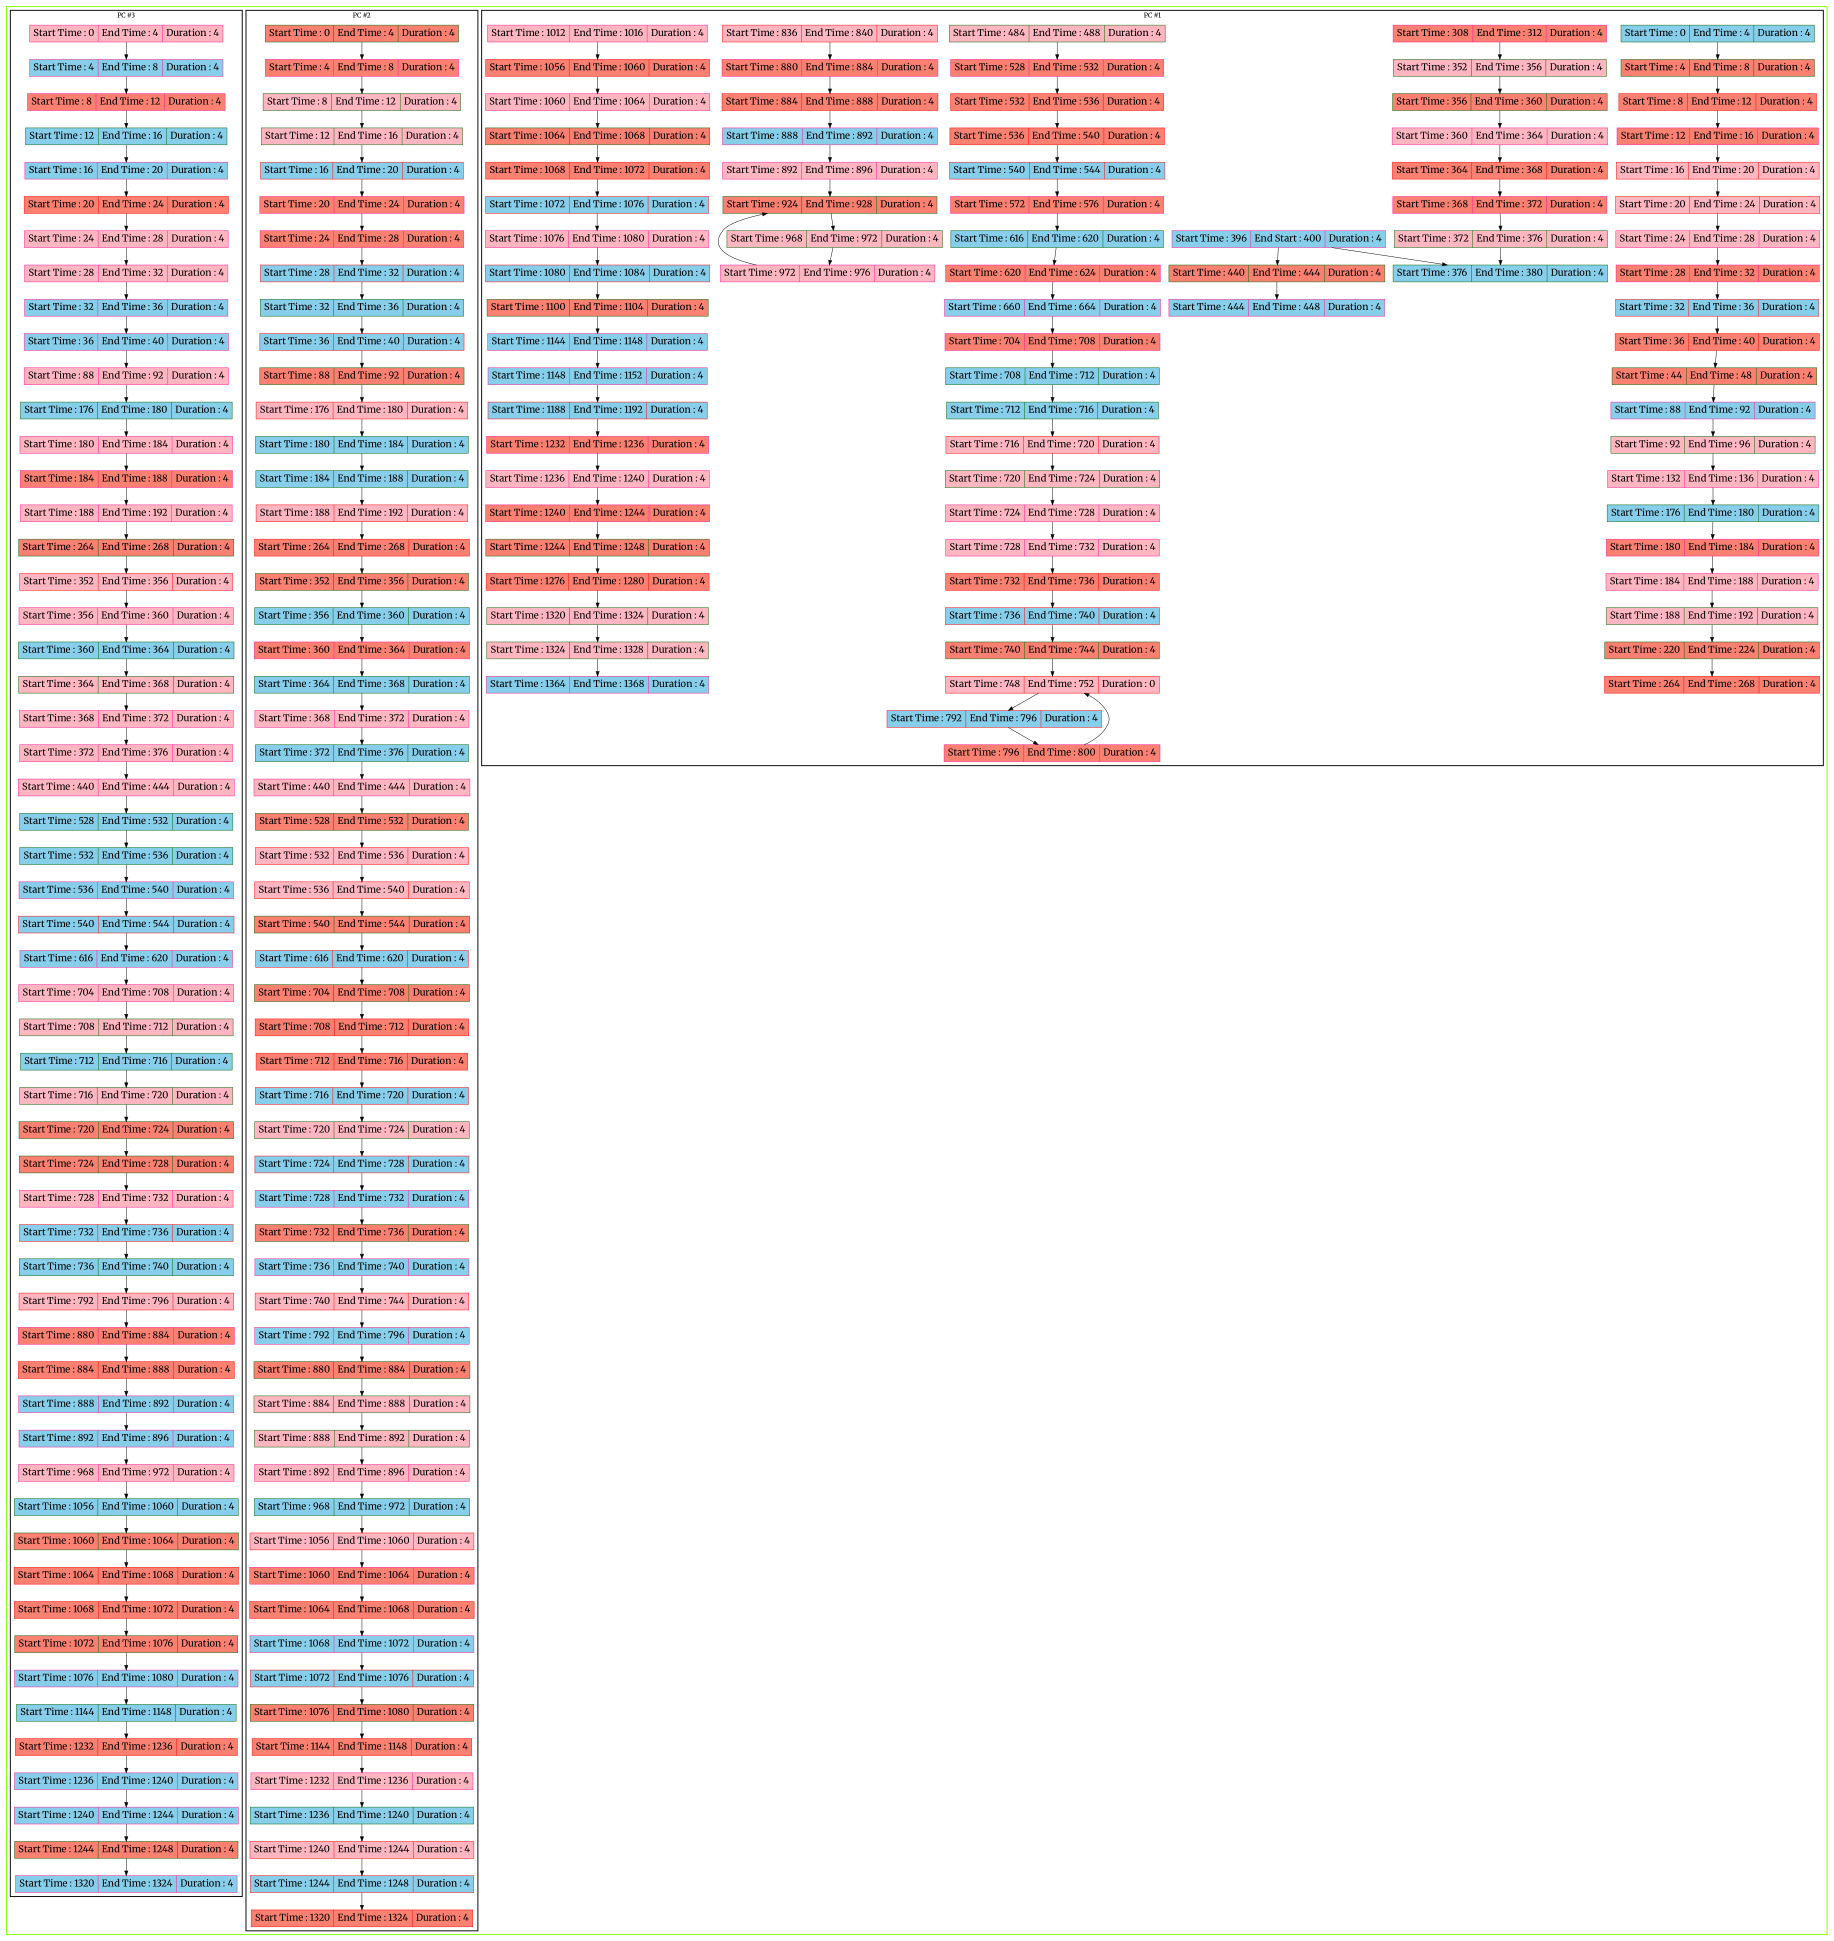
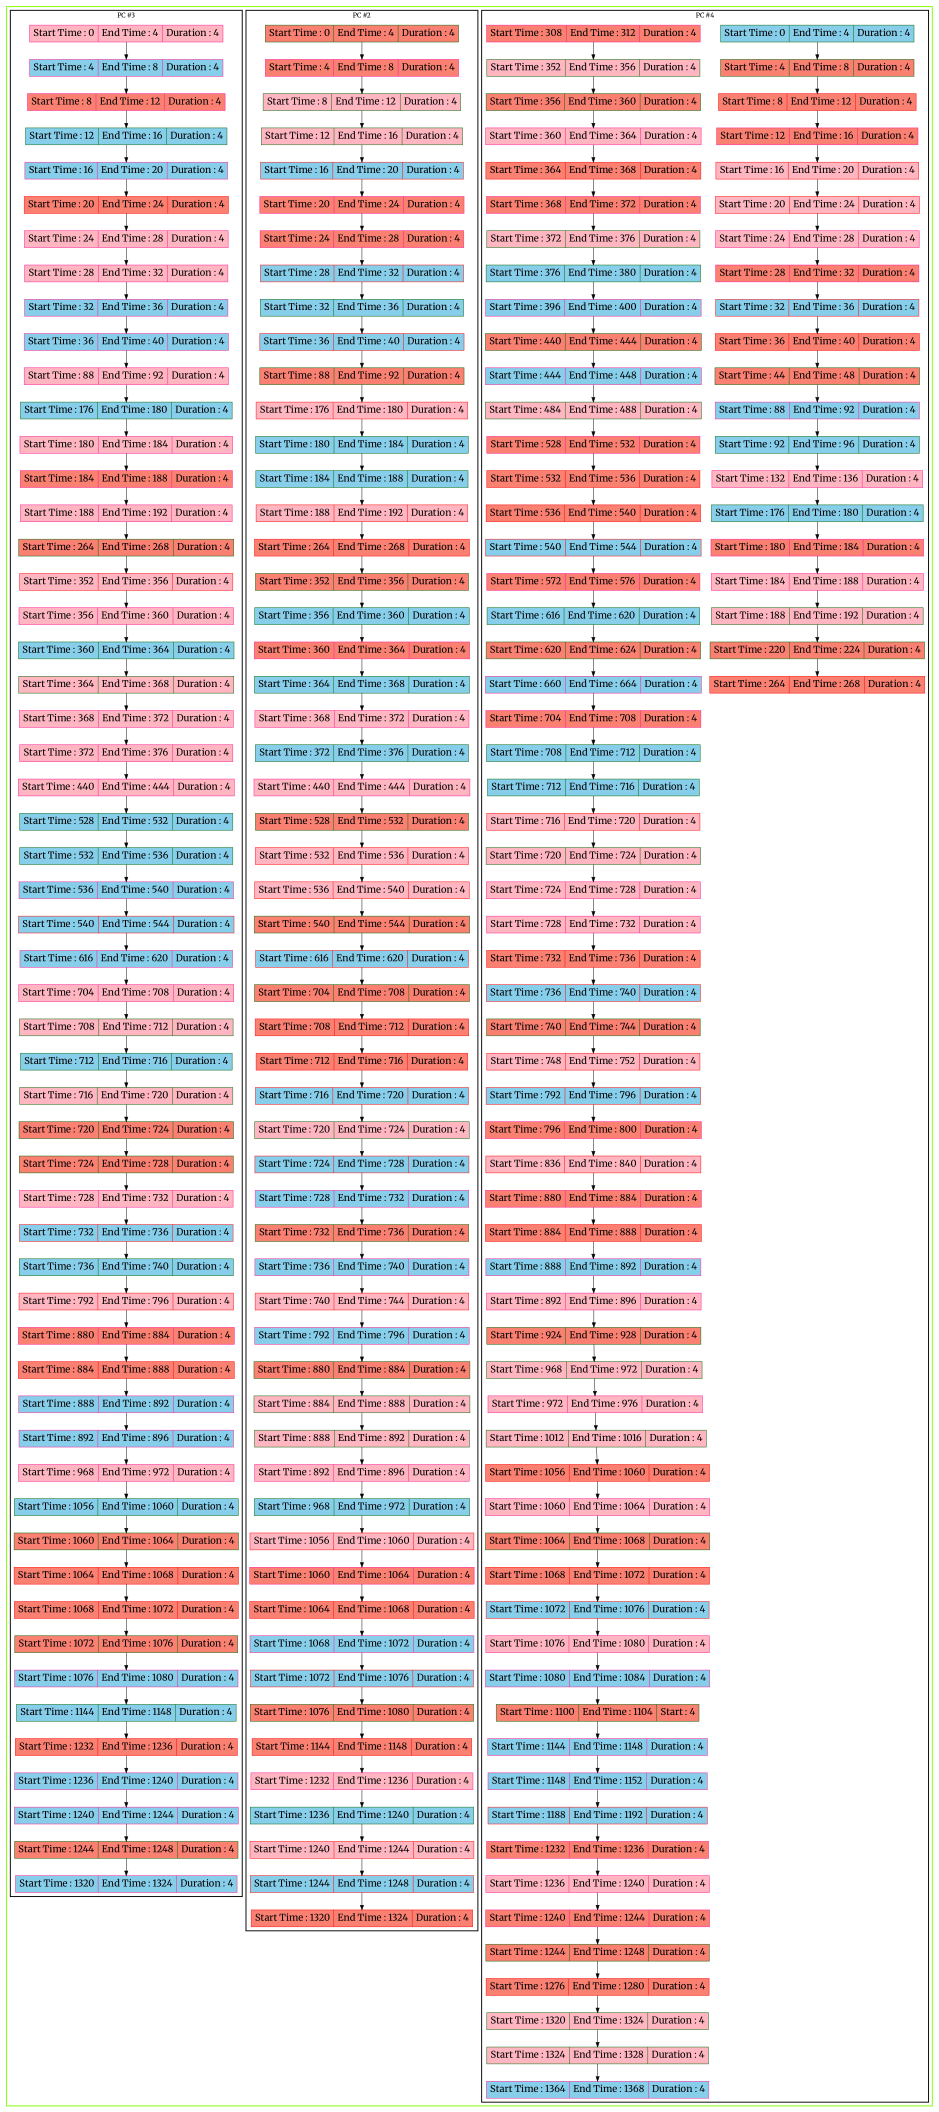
cluster "PC #1": label "PC #1" -> "PC #4"
node "Start Time : 1012": color deeppink -> darkgreen
edge "Start Time : 972" -> "Start Time : 924": now "Start Time : 972" -> "Start Time : 1012"
node "Start Time : 396": text "End Start : 400" -> "End Time : 400"
edge "Start Time : 396" -> "Start Time : 376": reversed
node "Start Time : 1080": color red -> deeppink
node "Start Time : 620": color deeppink -> darkgreen
node "Start Time : 1100": text "Duration : 4" -> "Start : 4"
edge "Start Time : 444" -> "Start Time : 484": added
node "Start Time : 92": fillcolor lightpink -> skyblue
node "Start Time : 748": text "Duration : 0" -> "Duration : 4"
edge "Start Time : 796" -> "Start Time : 748": now "Start Time : 796" -> "Start Time : 836"
